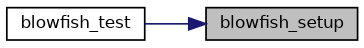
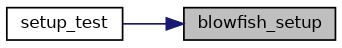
node "blowfish_test": label "blowfish_test" -> "setup_test"
